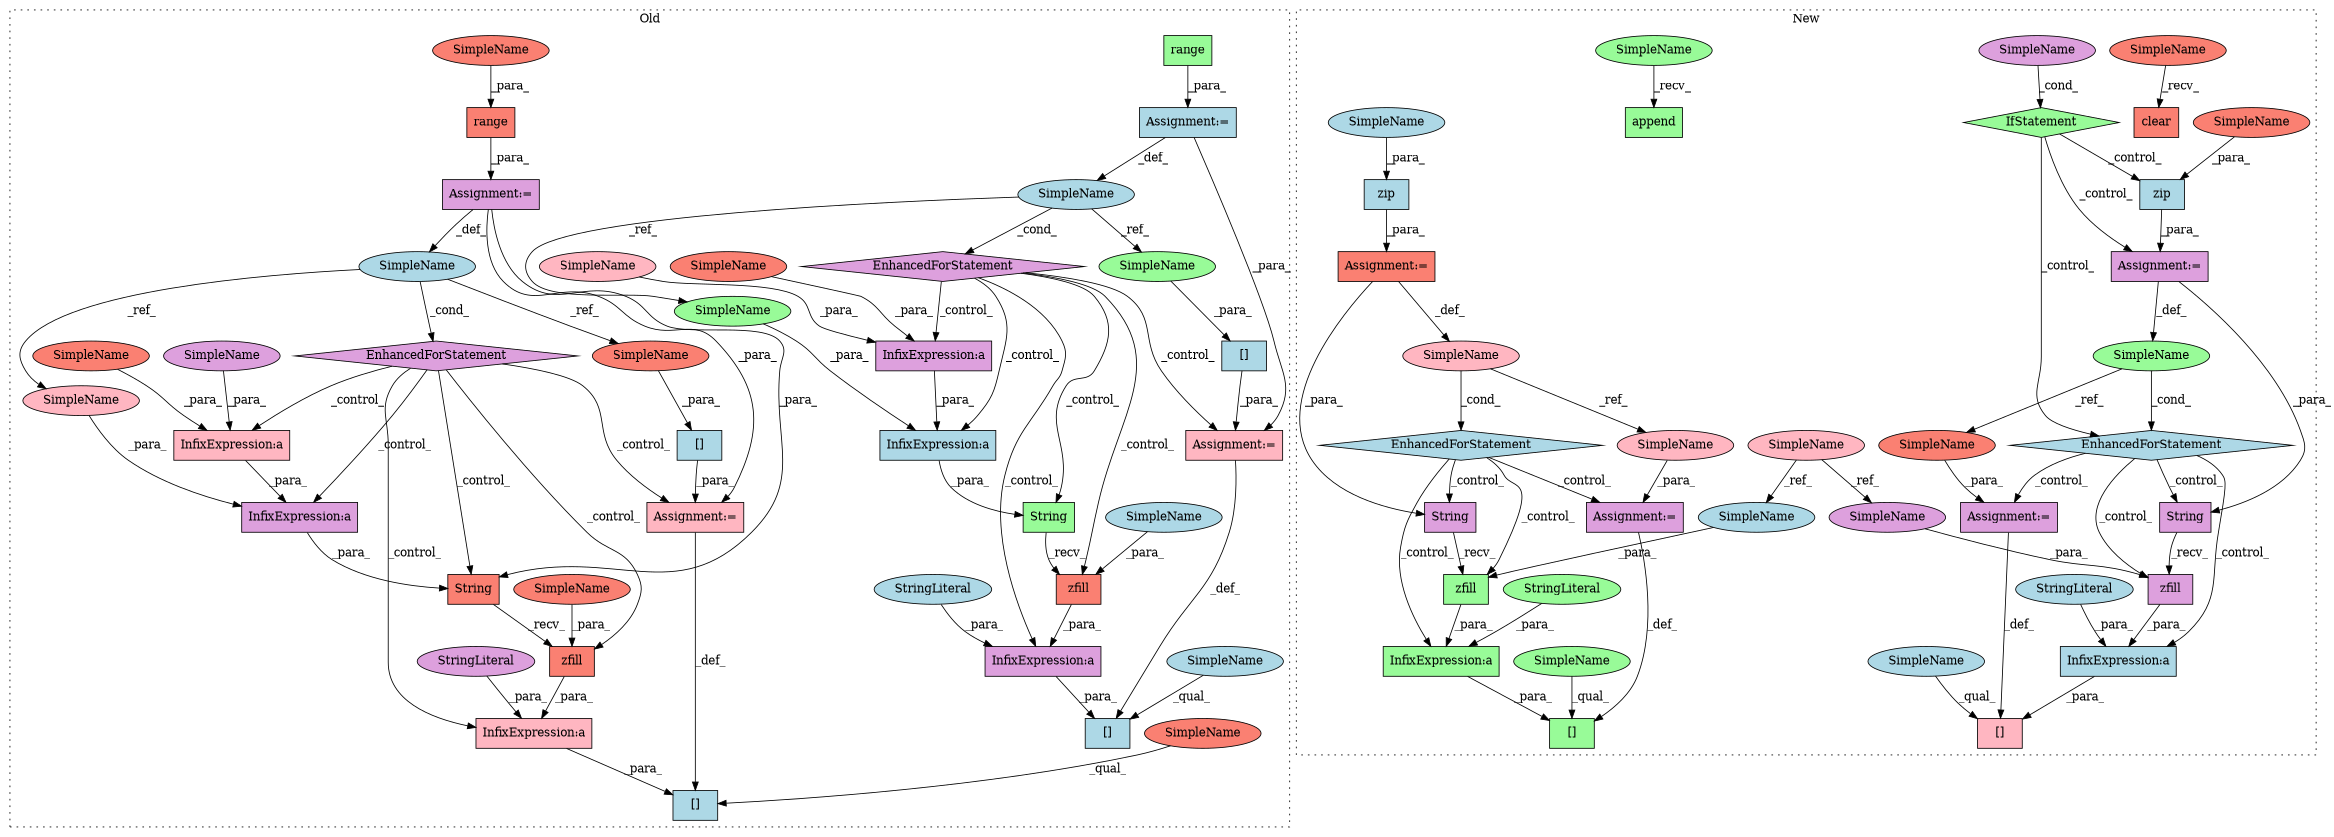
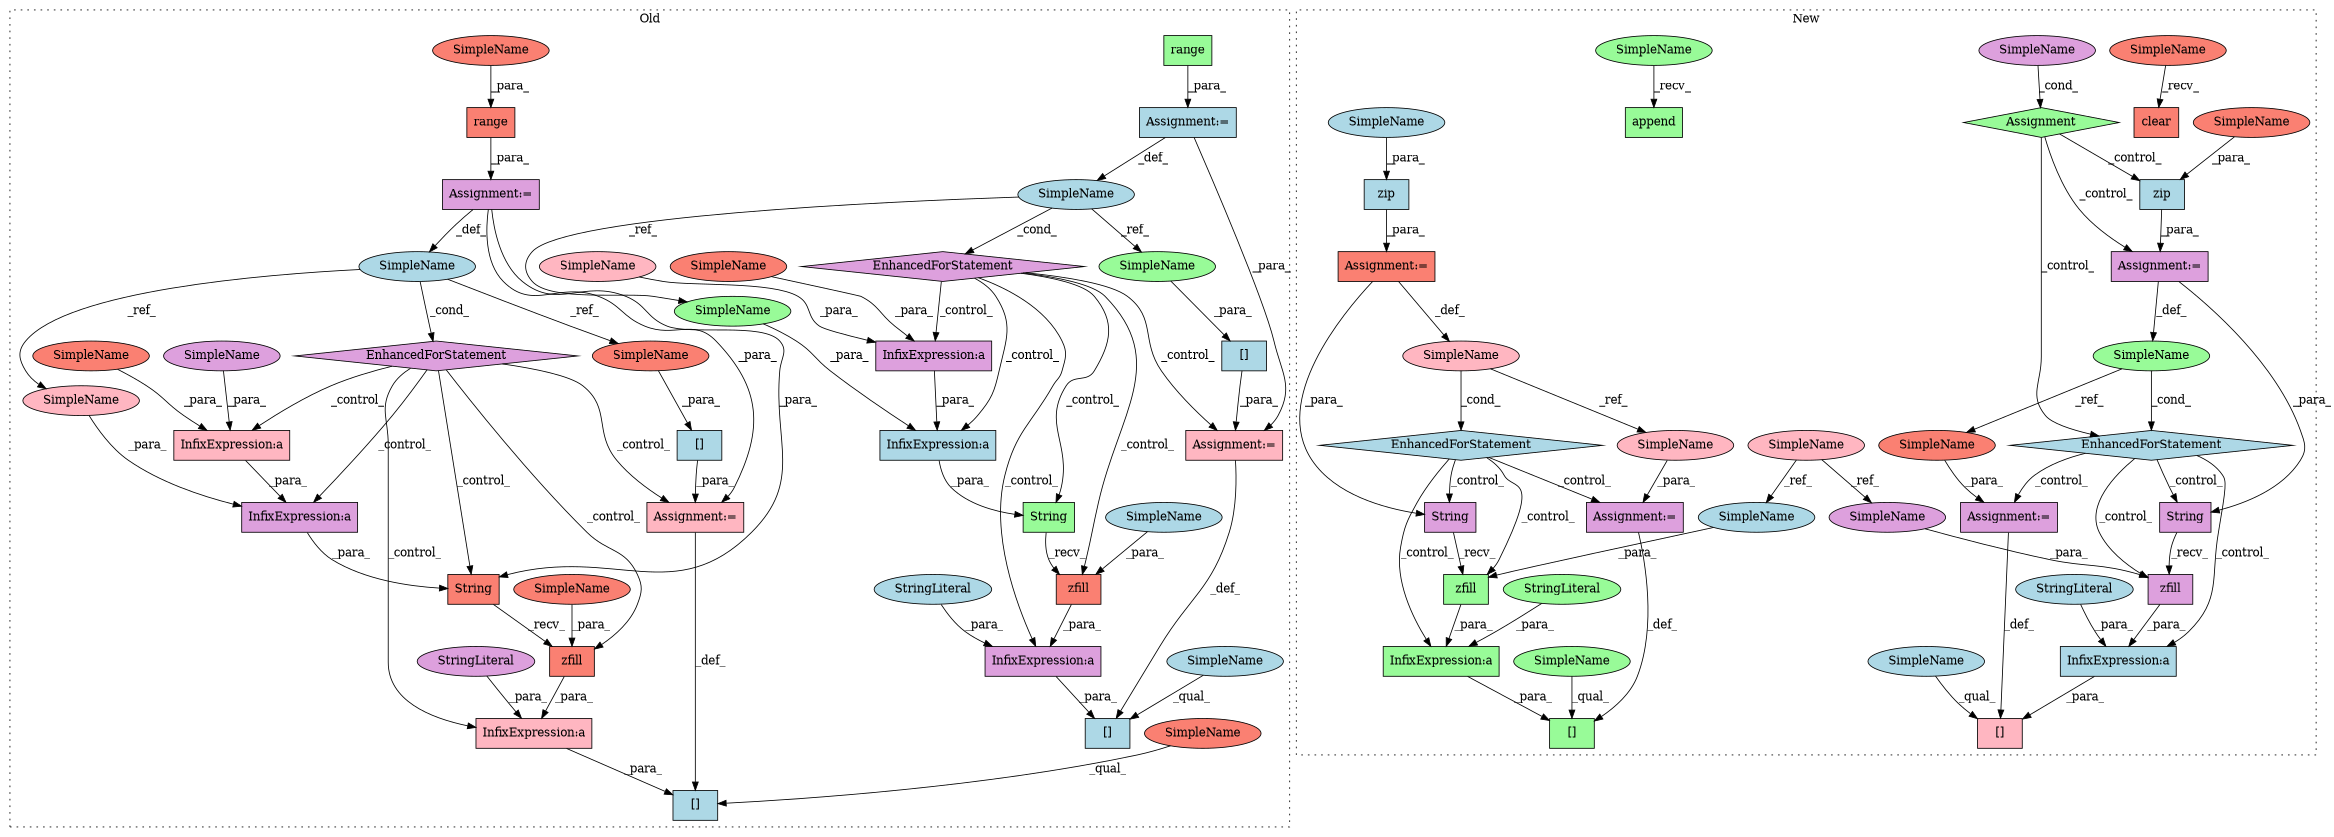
node "IfStatement": label "IfStatement" -> "Assignment"
